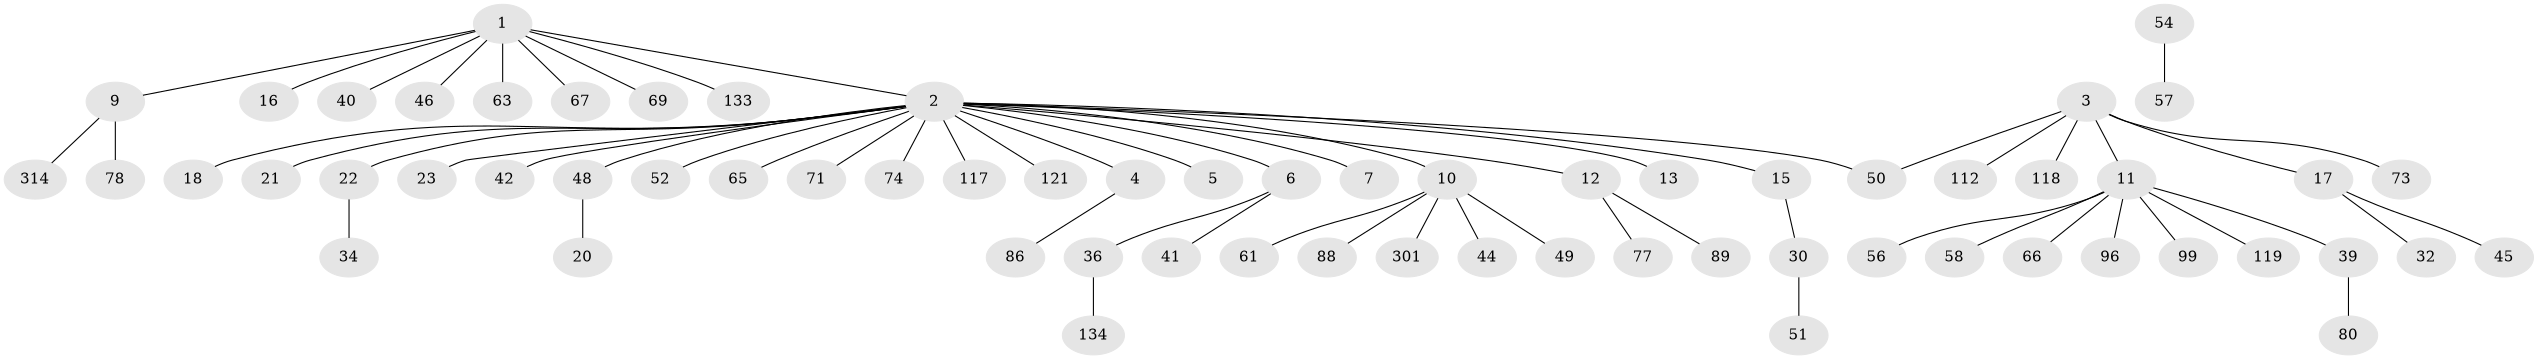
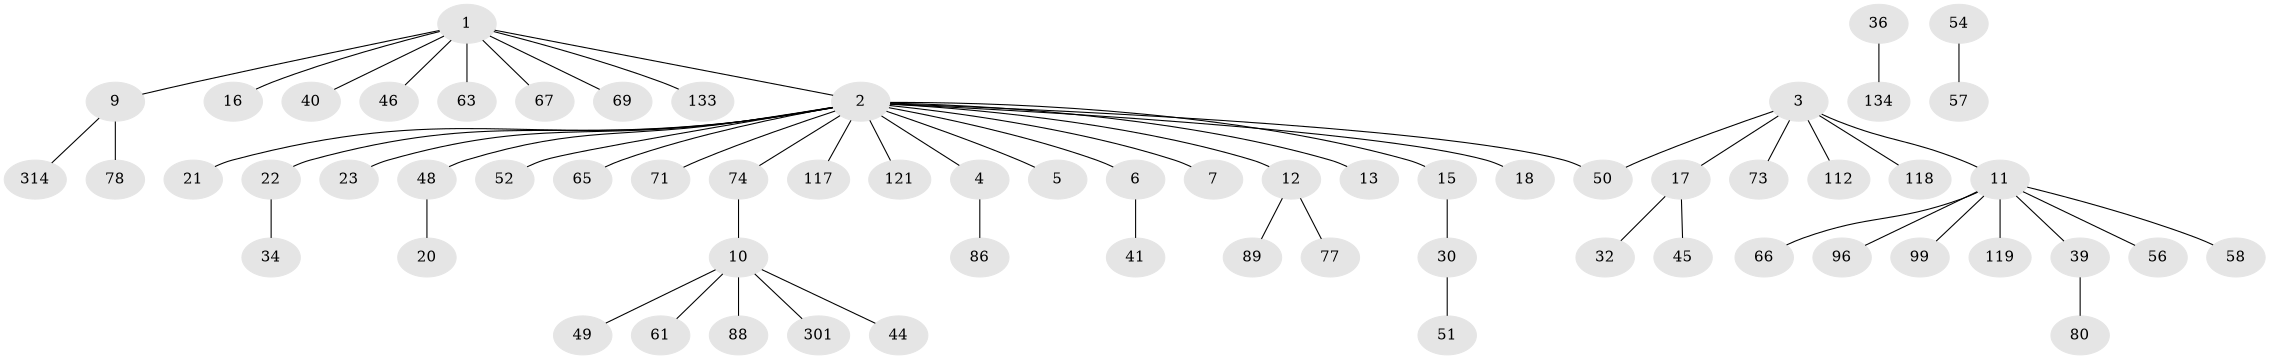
edge "2" -- "10": now "74" -- "10"
node "42": removed
edge "6" -- "36": removed
